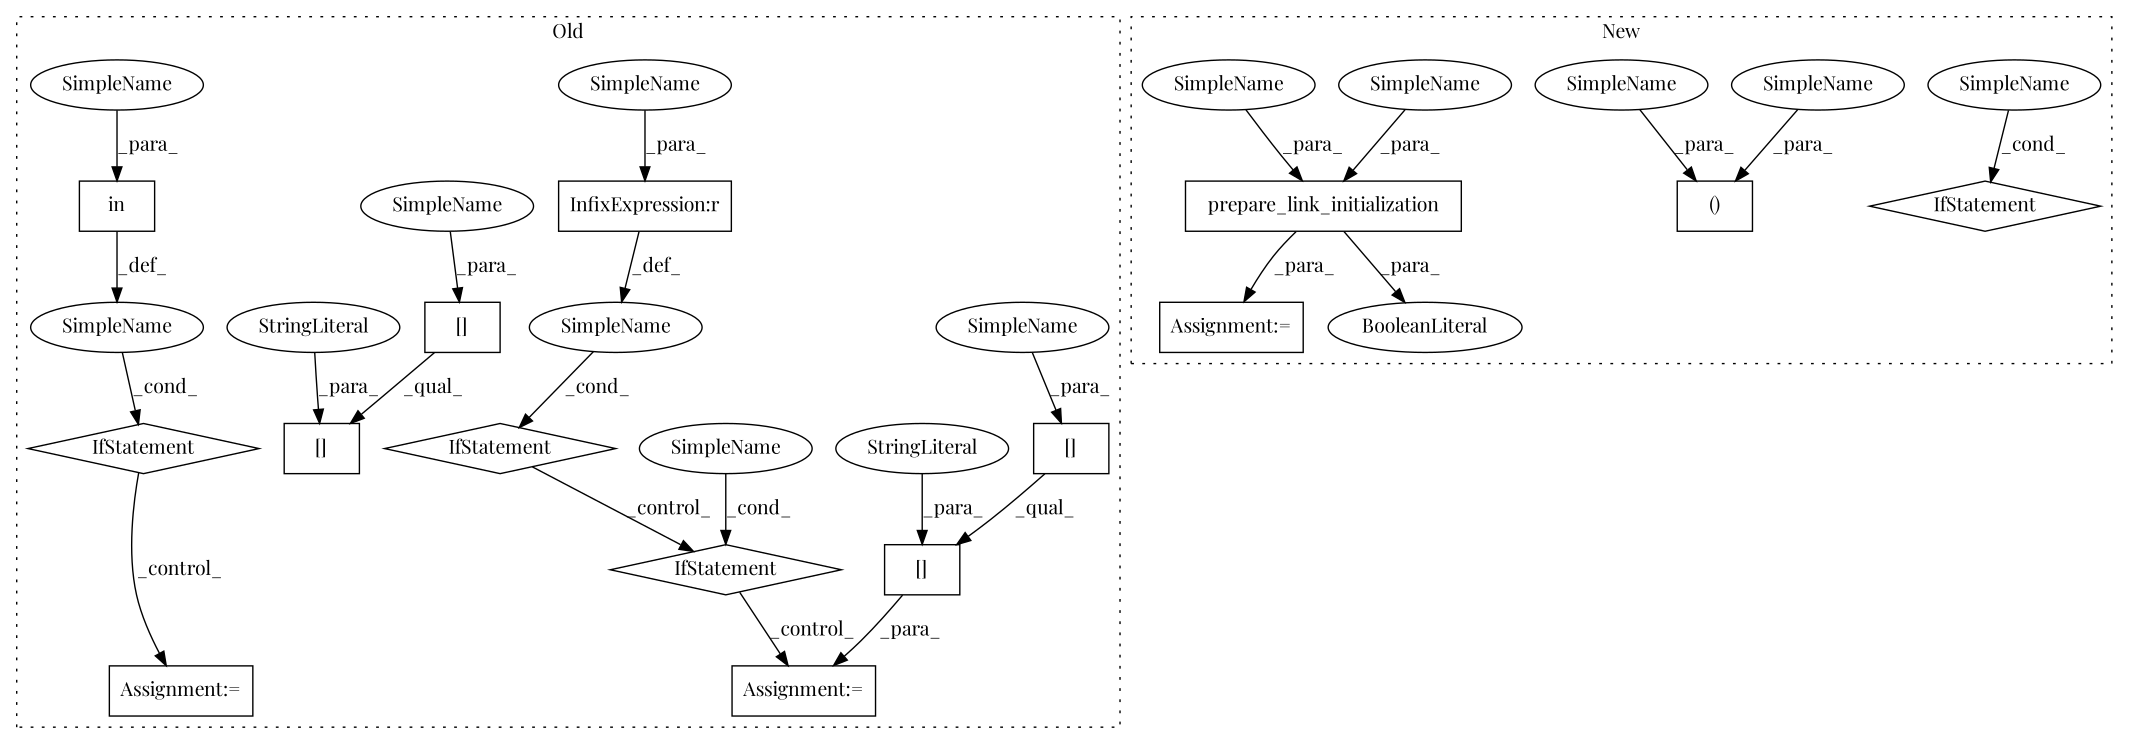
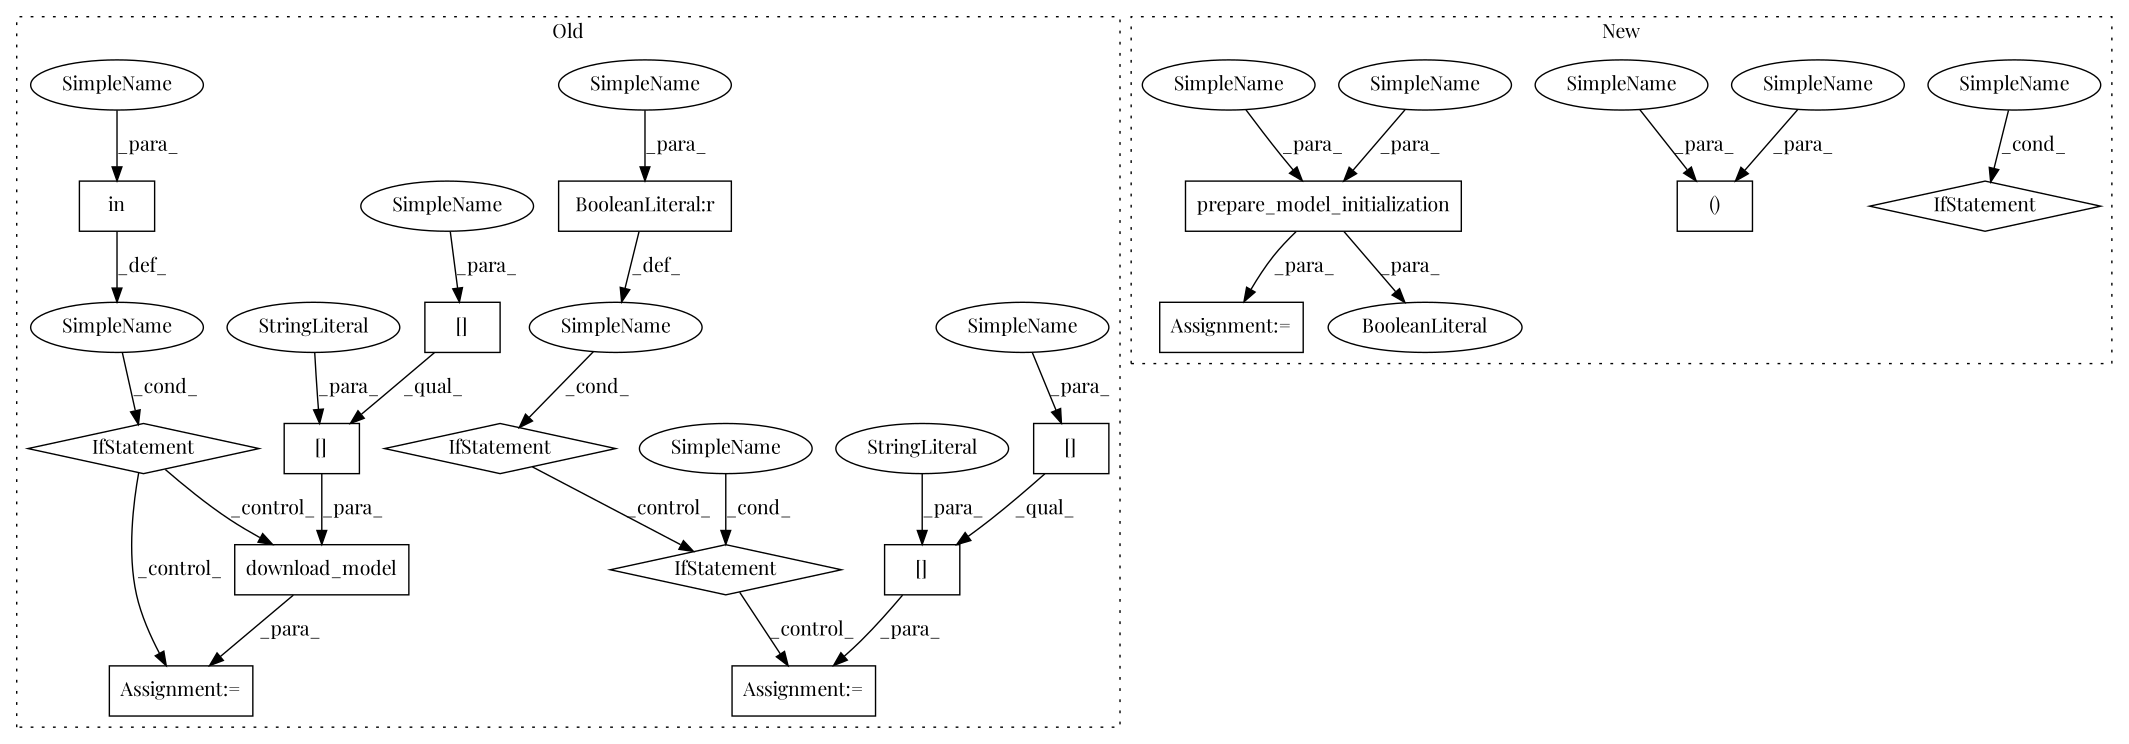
node "InfixExpression:r": label "InfixExpression:r" -> "BooleanLiteral:r"
node "prepare_link_initialization": label "prepare_link_initialization" -> "prepare_model_initialization"
node "download_model": added
